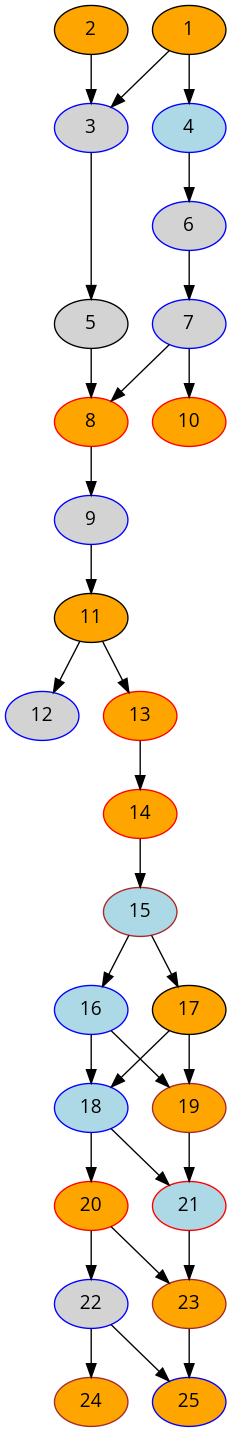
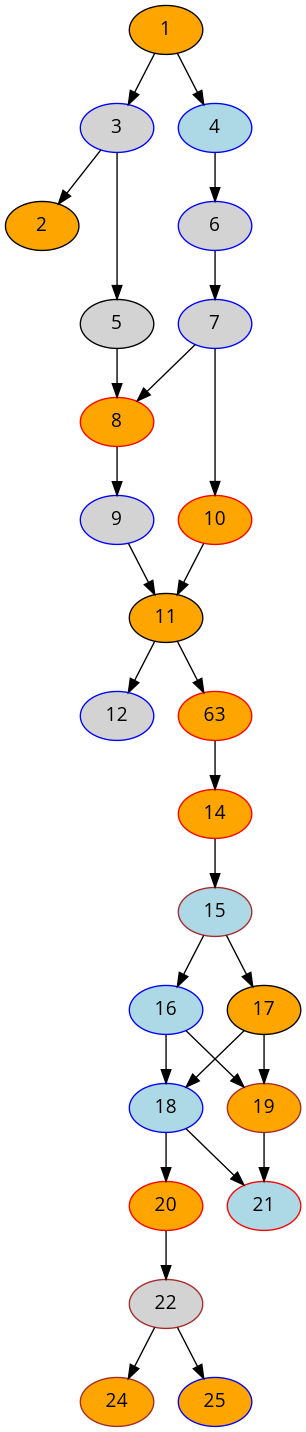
edge "2" -> "3": reversed
edge "10" -> "11": added
node "13": label "13" -> "63"
node "22": color blue -> brown
node "23": removed
